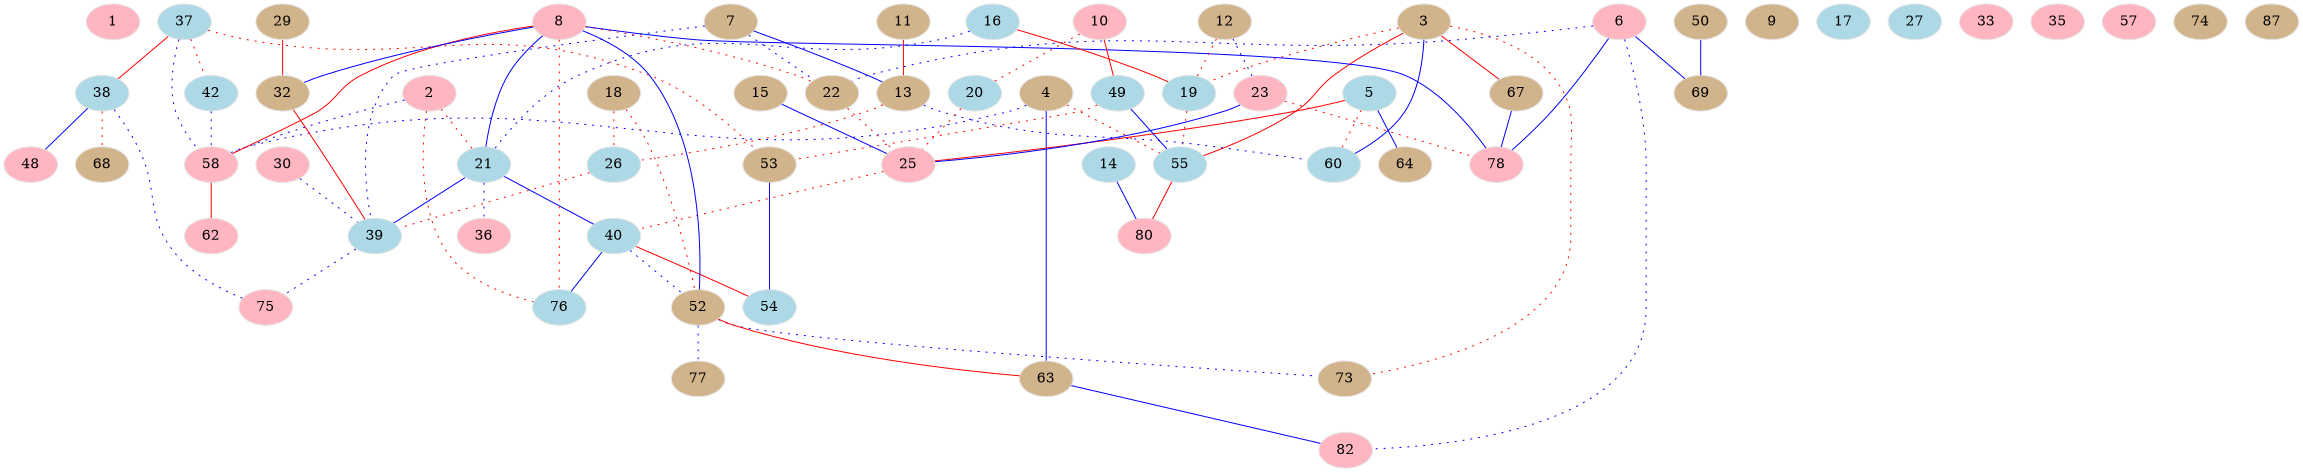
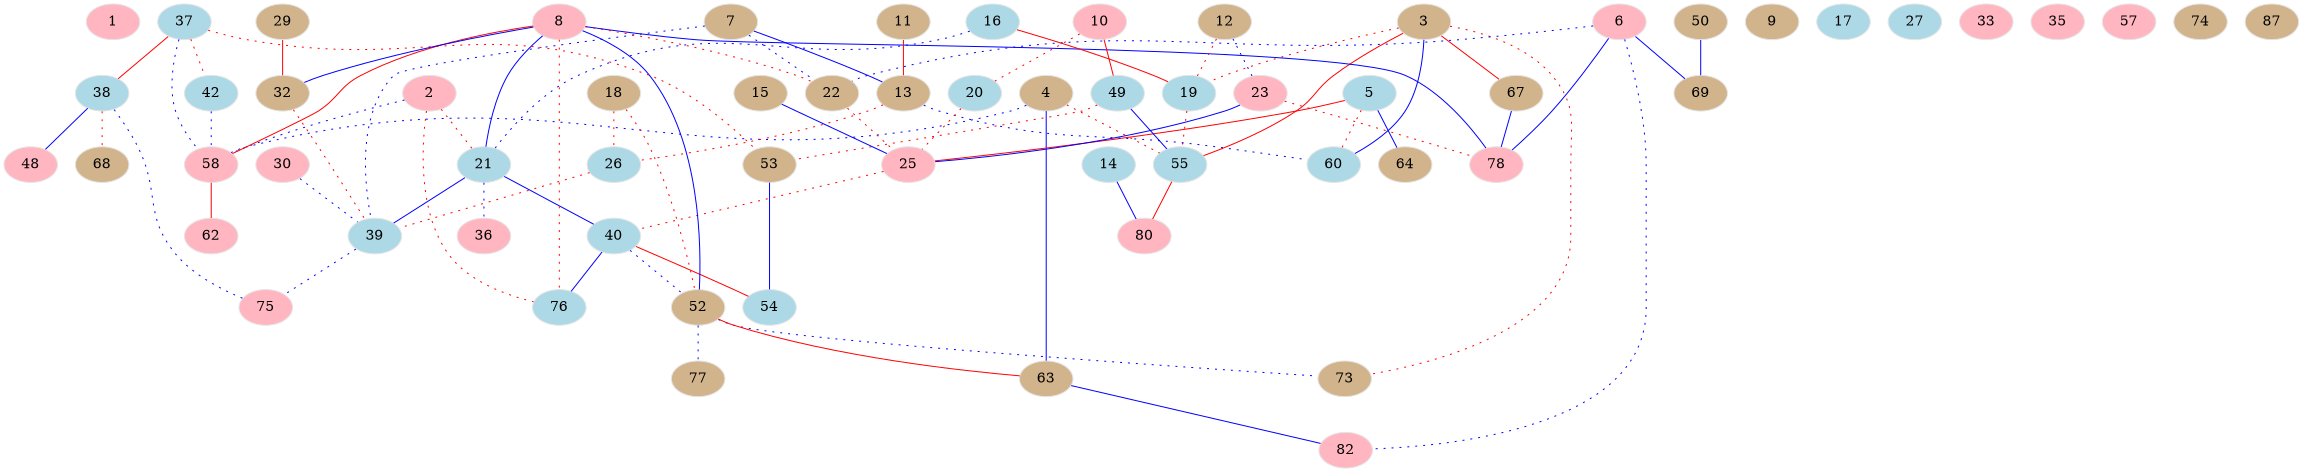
edge "32" -- "39": style solid -> dotted
